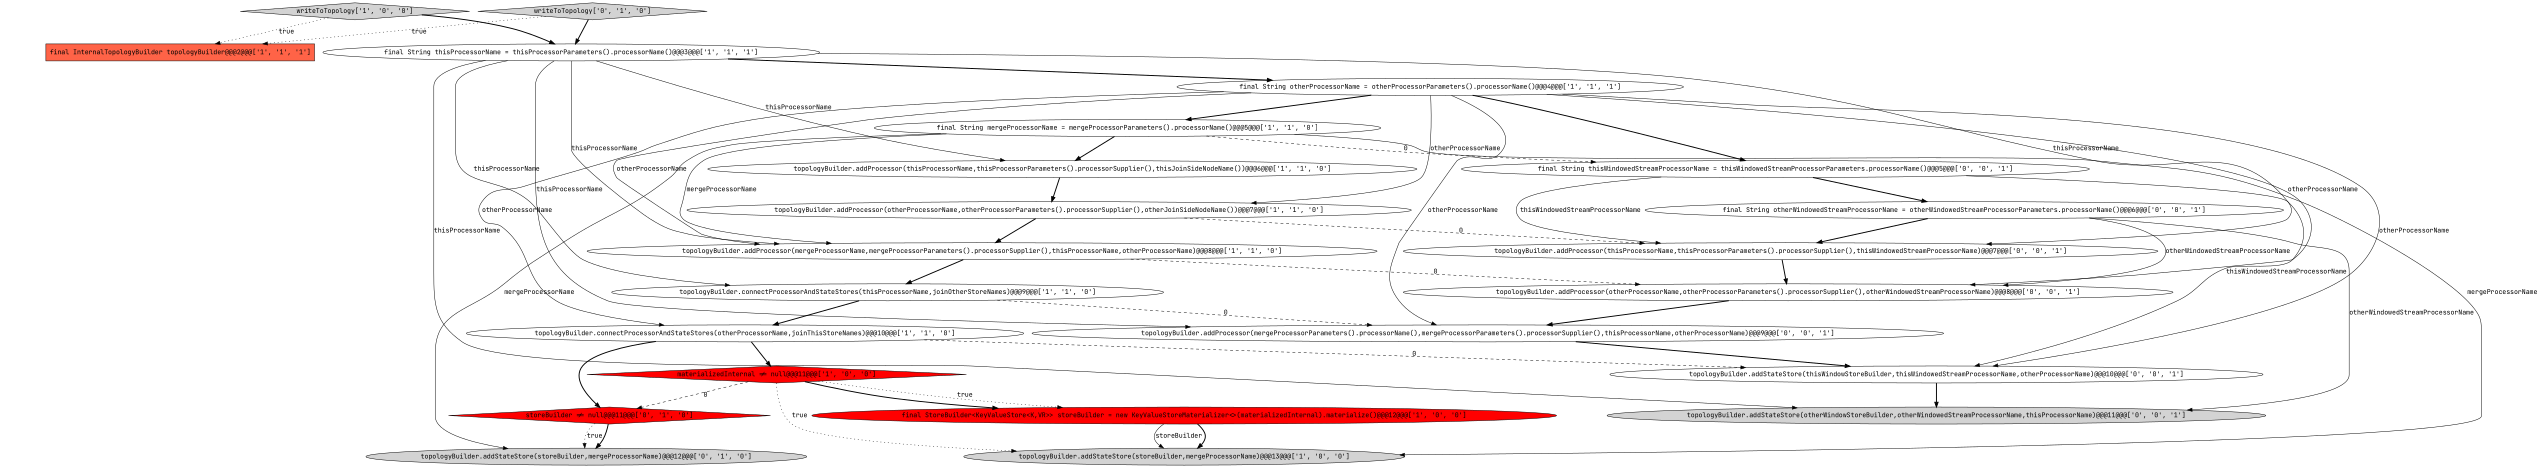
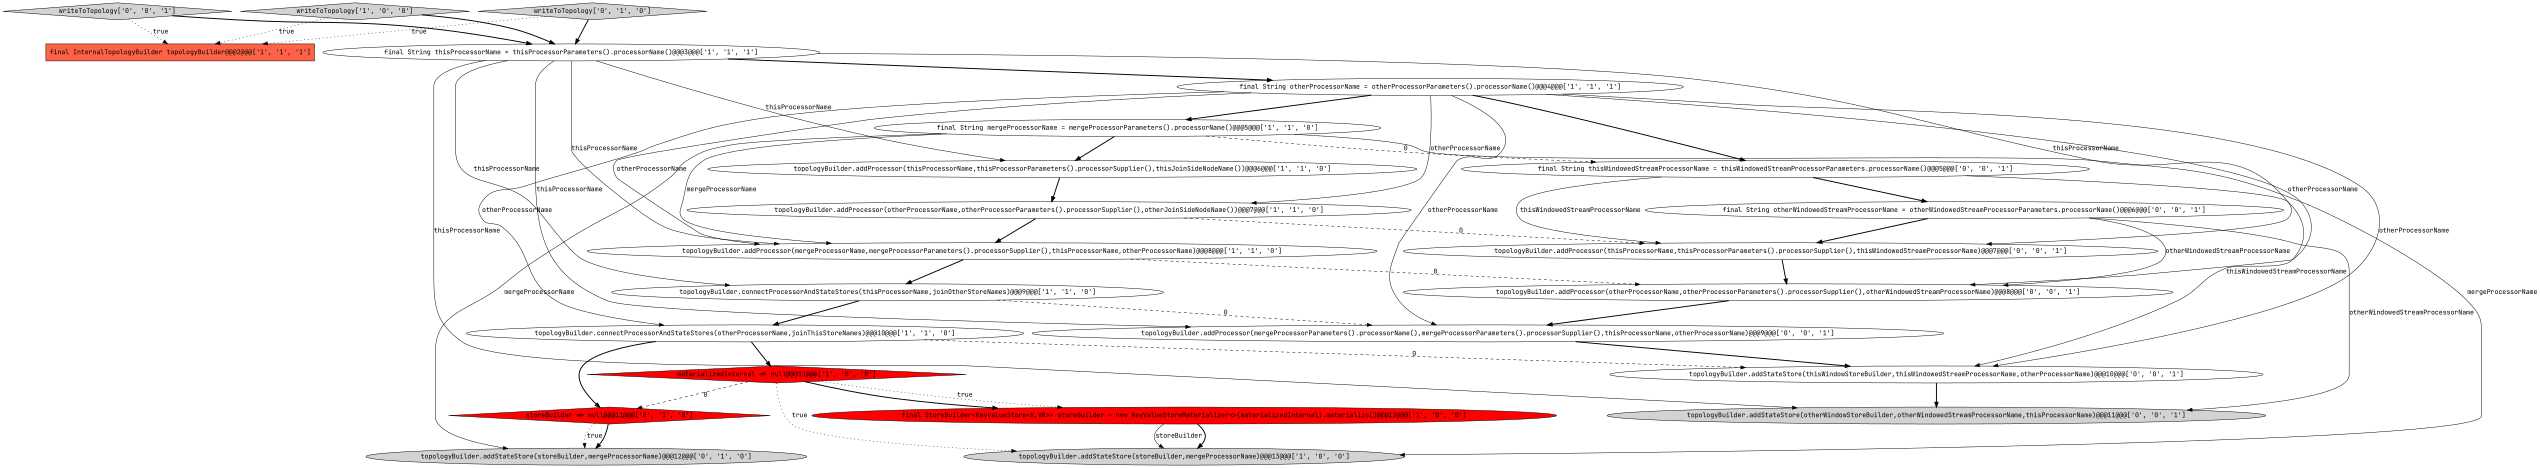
node "writeToTopology['0', '0', '1']": added
